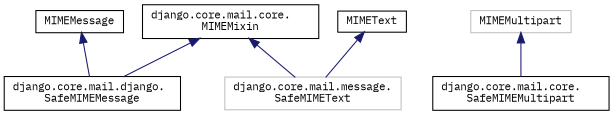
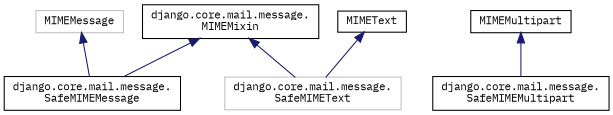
node "MIMEMessage": color black -> grey75
node "django.core.mail.core. MIMEMixin": label "django.core.mail.core. MIMEMixin" -> "django.core.mail.message. MIMEMixin"
node "MIMEMultipart": color grey75 -> black
node "django.core.mail.django. SafeMIMEMessage": label "django.core.mail.django. SafeMIMEMessage" -> "django.core.mail.message. SafeMIMEMessage"
node "django.core.mail.core. SafeMIMEMultipart": label "django.core.mail.core. SafeMIMEMultipart" -> "django.core.mail.message. SafeMIMEMultipart"
